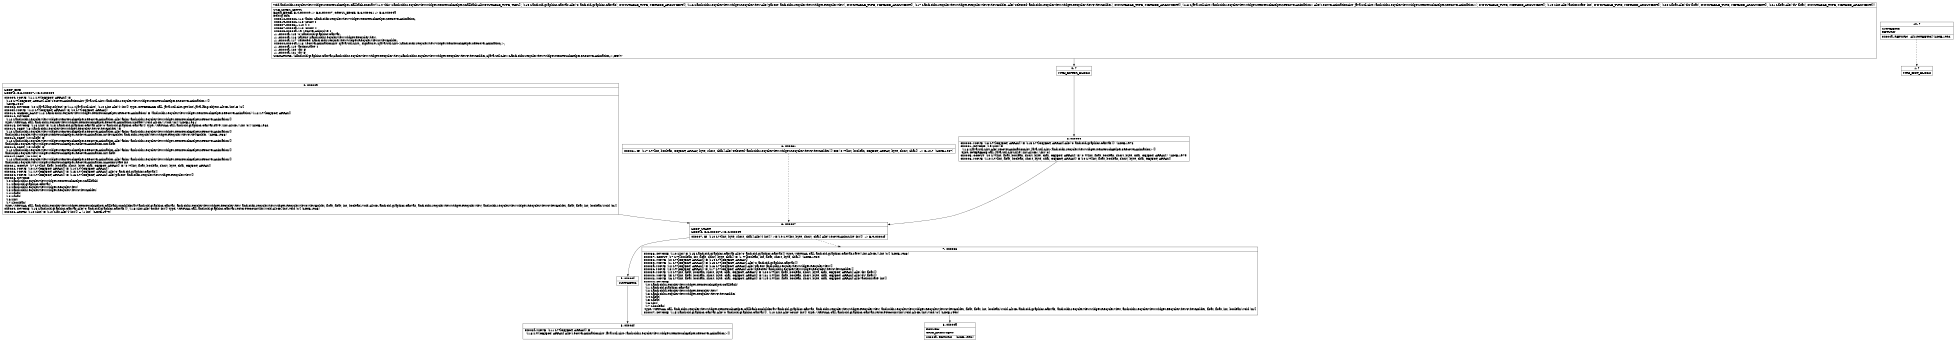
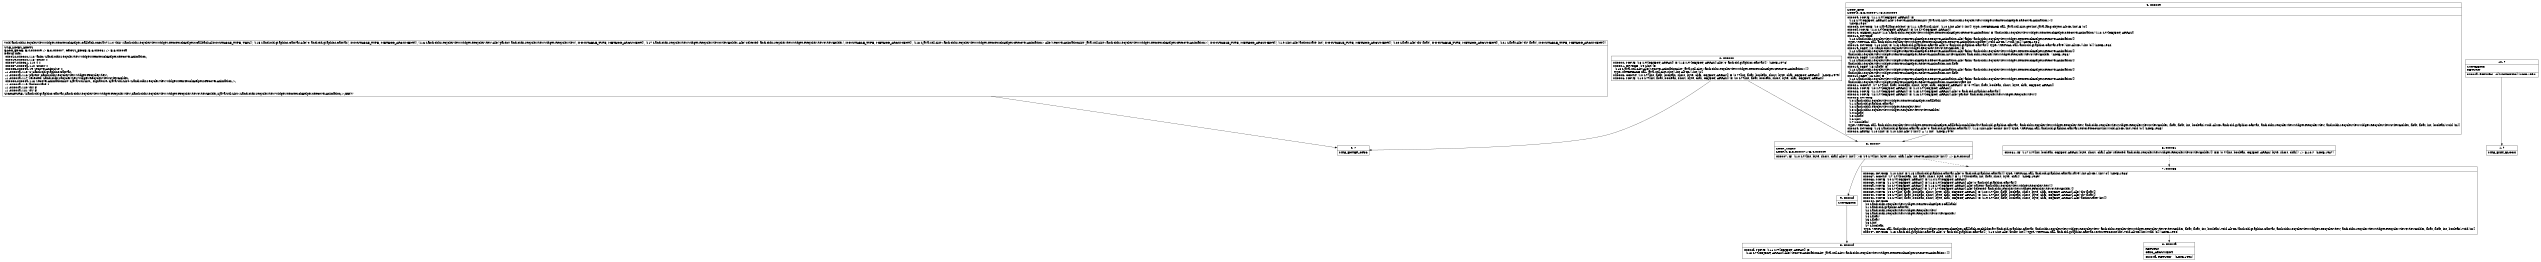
edge "10: ?" -> "1: ?": style dashed -> solid
node "0: ?": text "MTH_ENTER_BLOCK" -> "MTH_ENTER_ORIG"
edge "0: ?" -> "2: 0x0000": reversed
edge "6: 0x0031" -> "3: 0x0007": now "6: 0x0031" -> "7: 0x0033"
